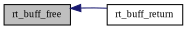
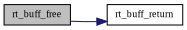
edge "rt_buff_return" -> "rt_buff_free": reversed
